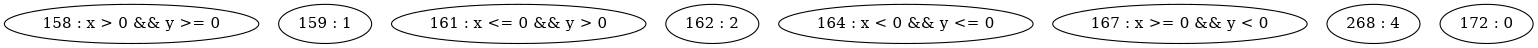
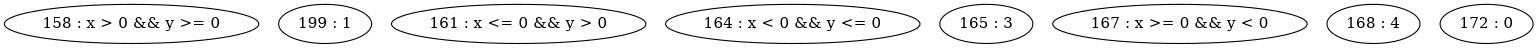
node "159 : 1": label "159 : 1" -> "199 : 1"
node "162 : 2": removed
node "165 : 3": added
node "268 : 4": label "268 : 4" -> "168 : 4"
